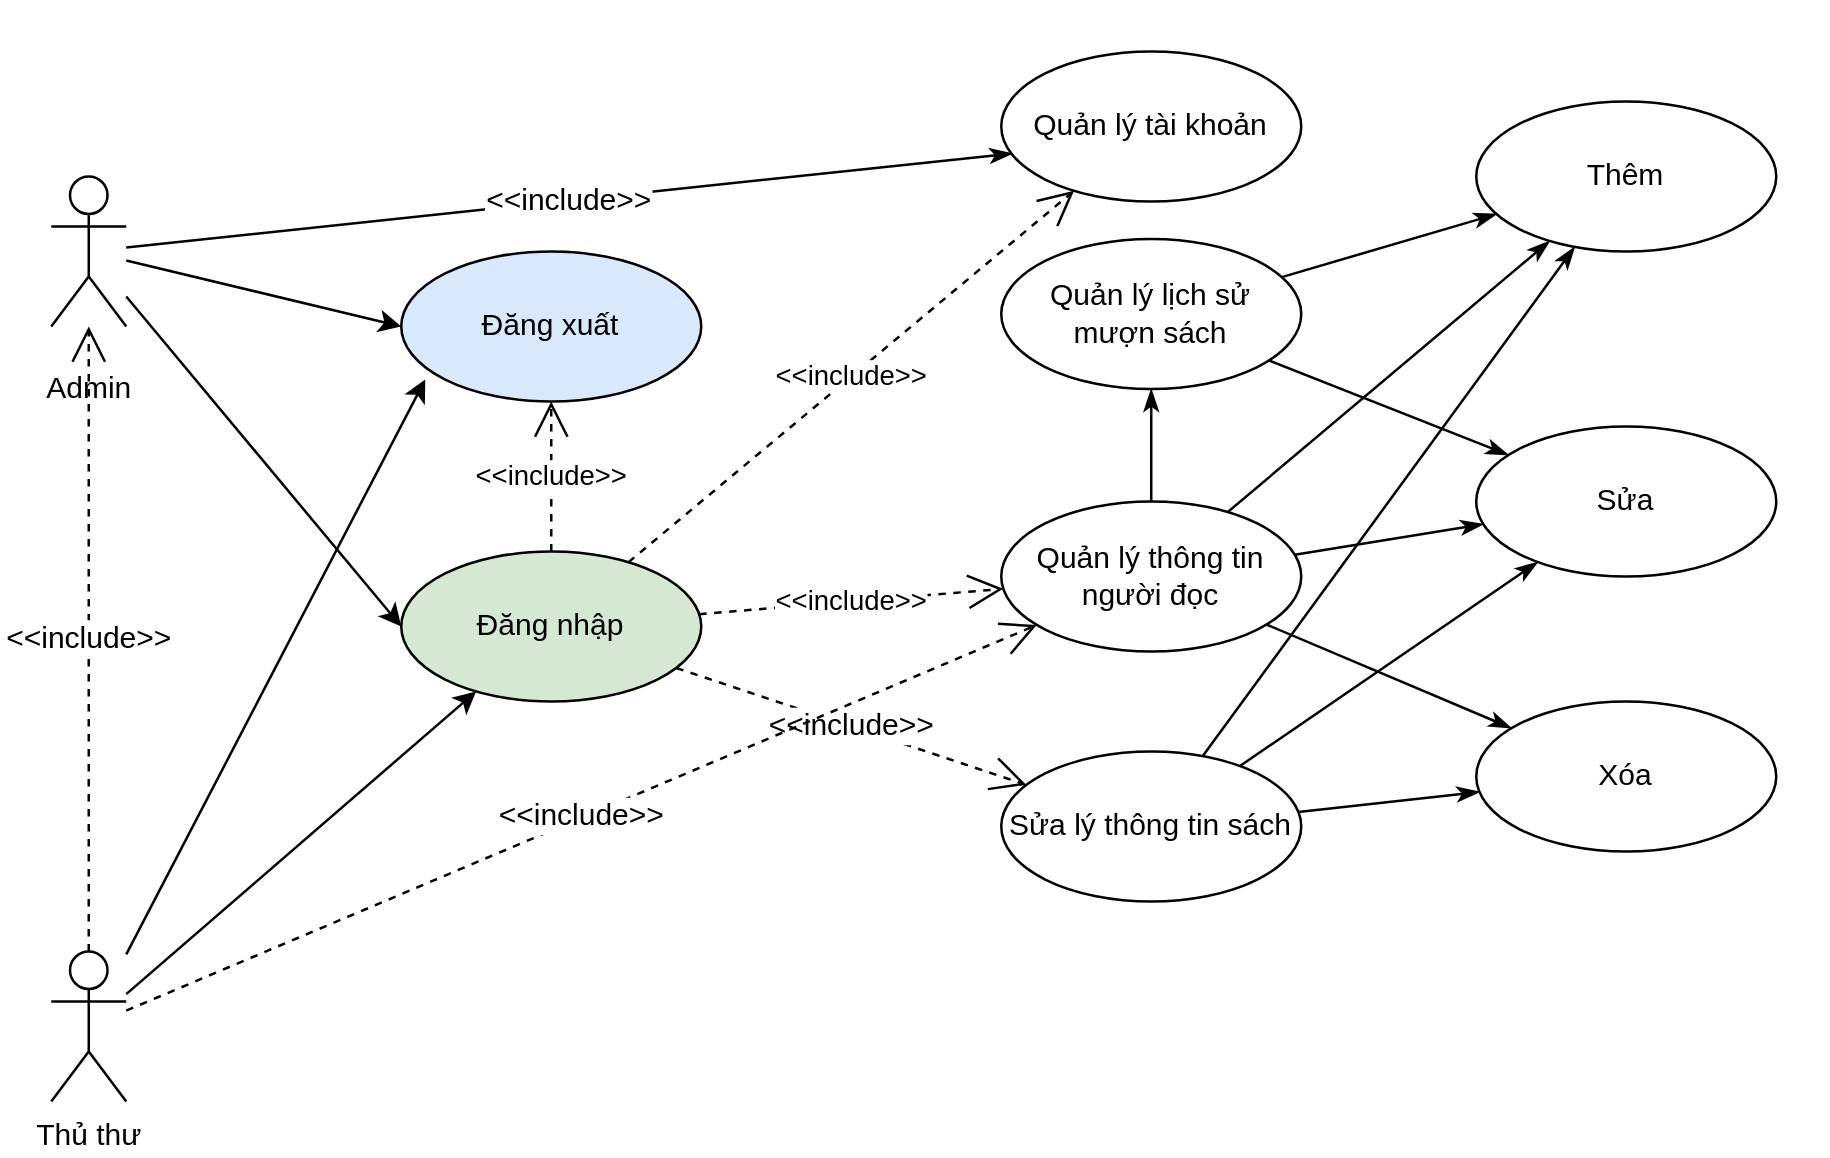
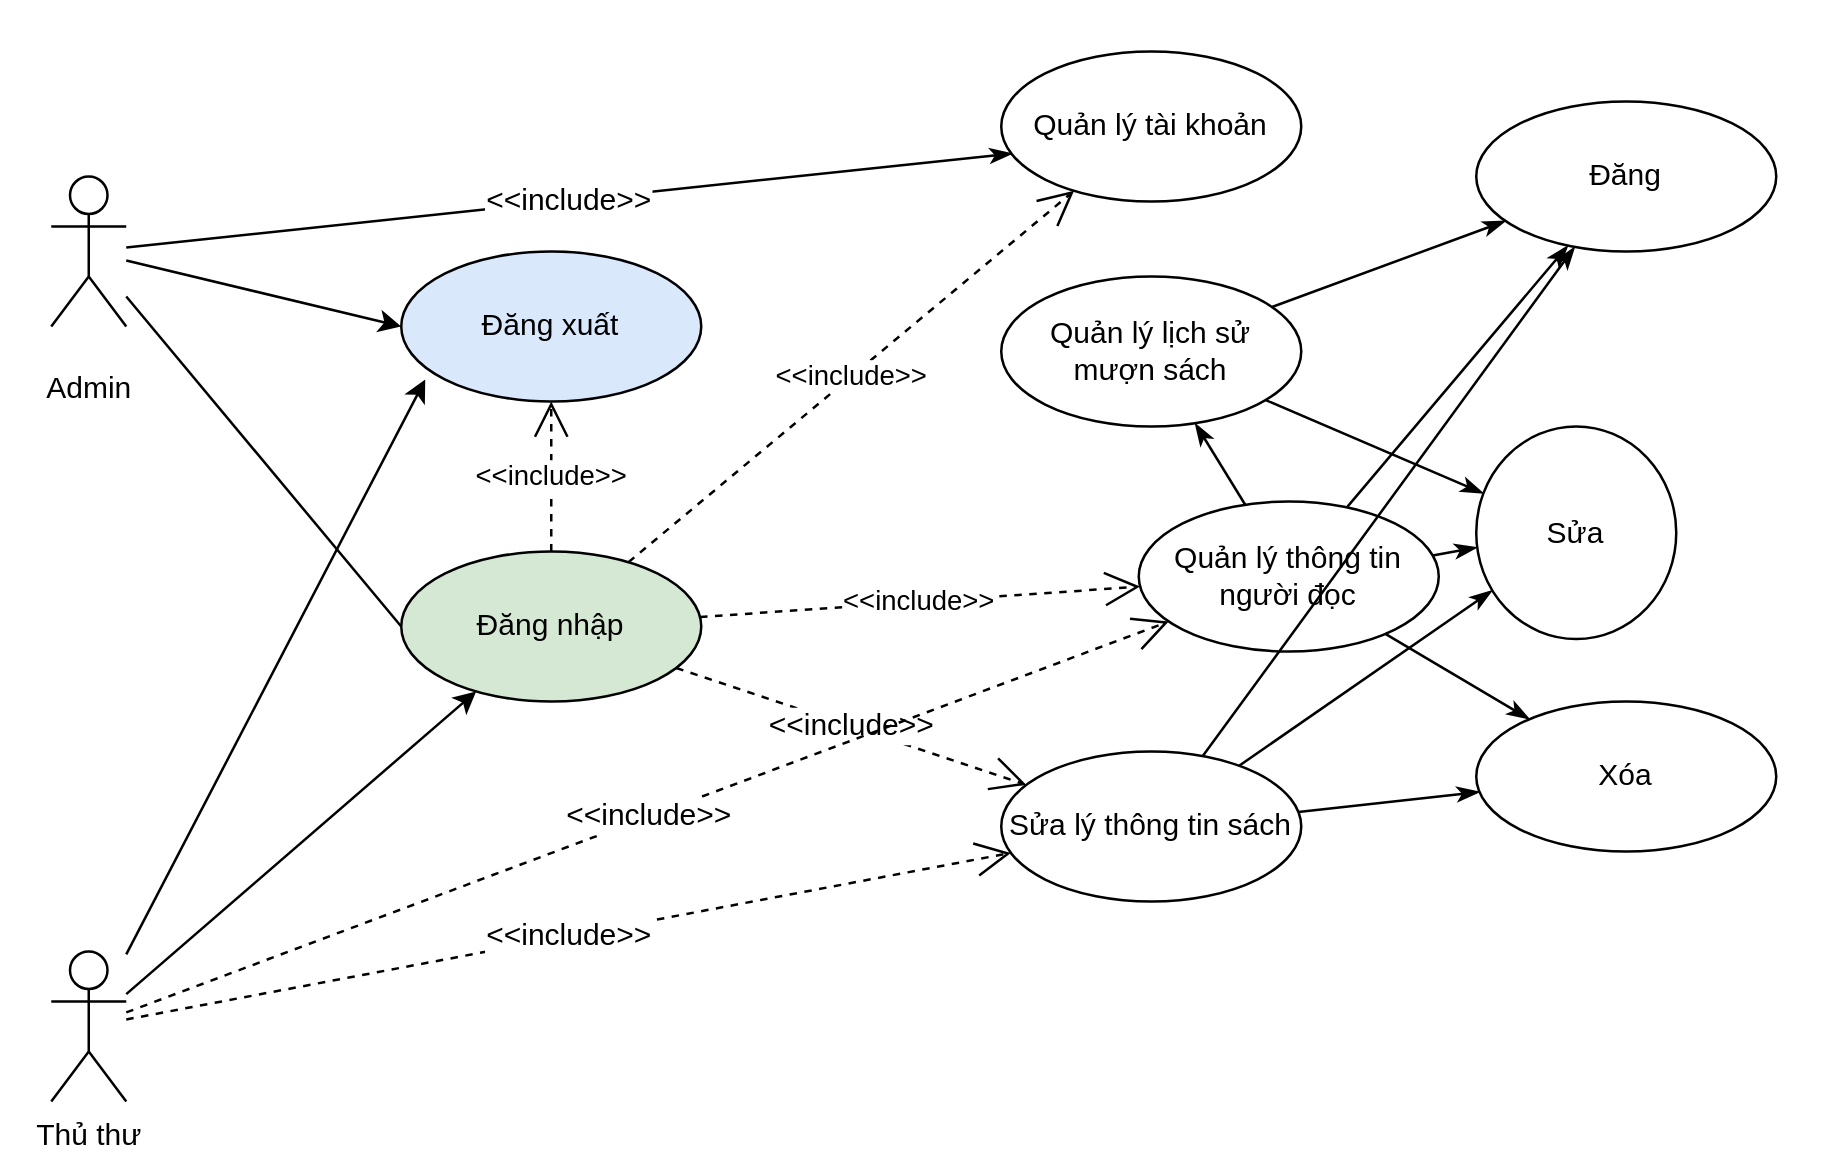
node "Thêm": label "Thêm" -> "Đăng"
node "Quản lý lịch sử mượn sách": moved (1151, 314) -> (1151, 351)
node "Sửa": size 300x150 -> 200x213
node "Quản lý thông tin người đọc": moved (1151, 576) -> (1289, 576)
edge "Admin" -> "Đăng nhập": arrowhead classic -> none
edge "Thủ thư" -> "Admin": now "Thủ thư" -> "Sửa lý thông tin sách"
